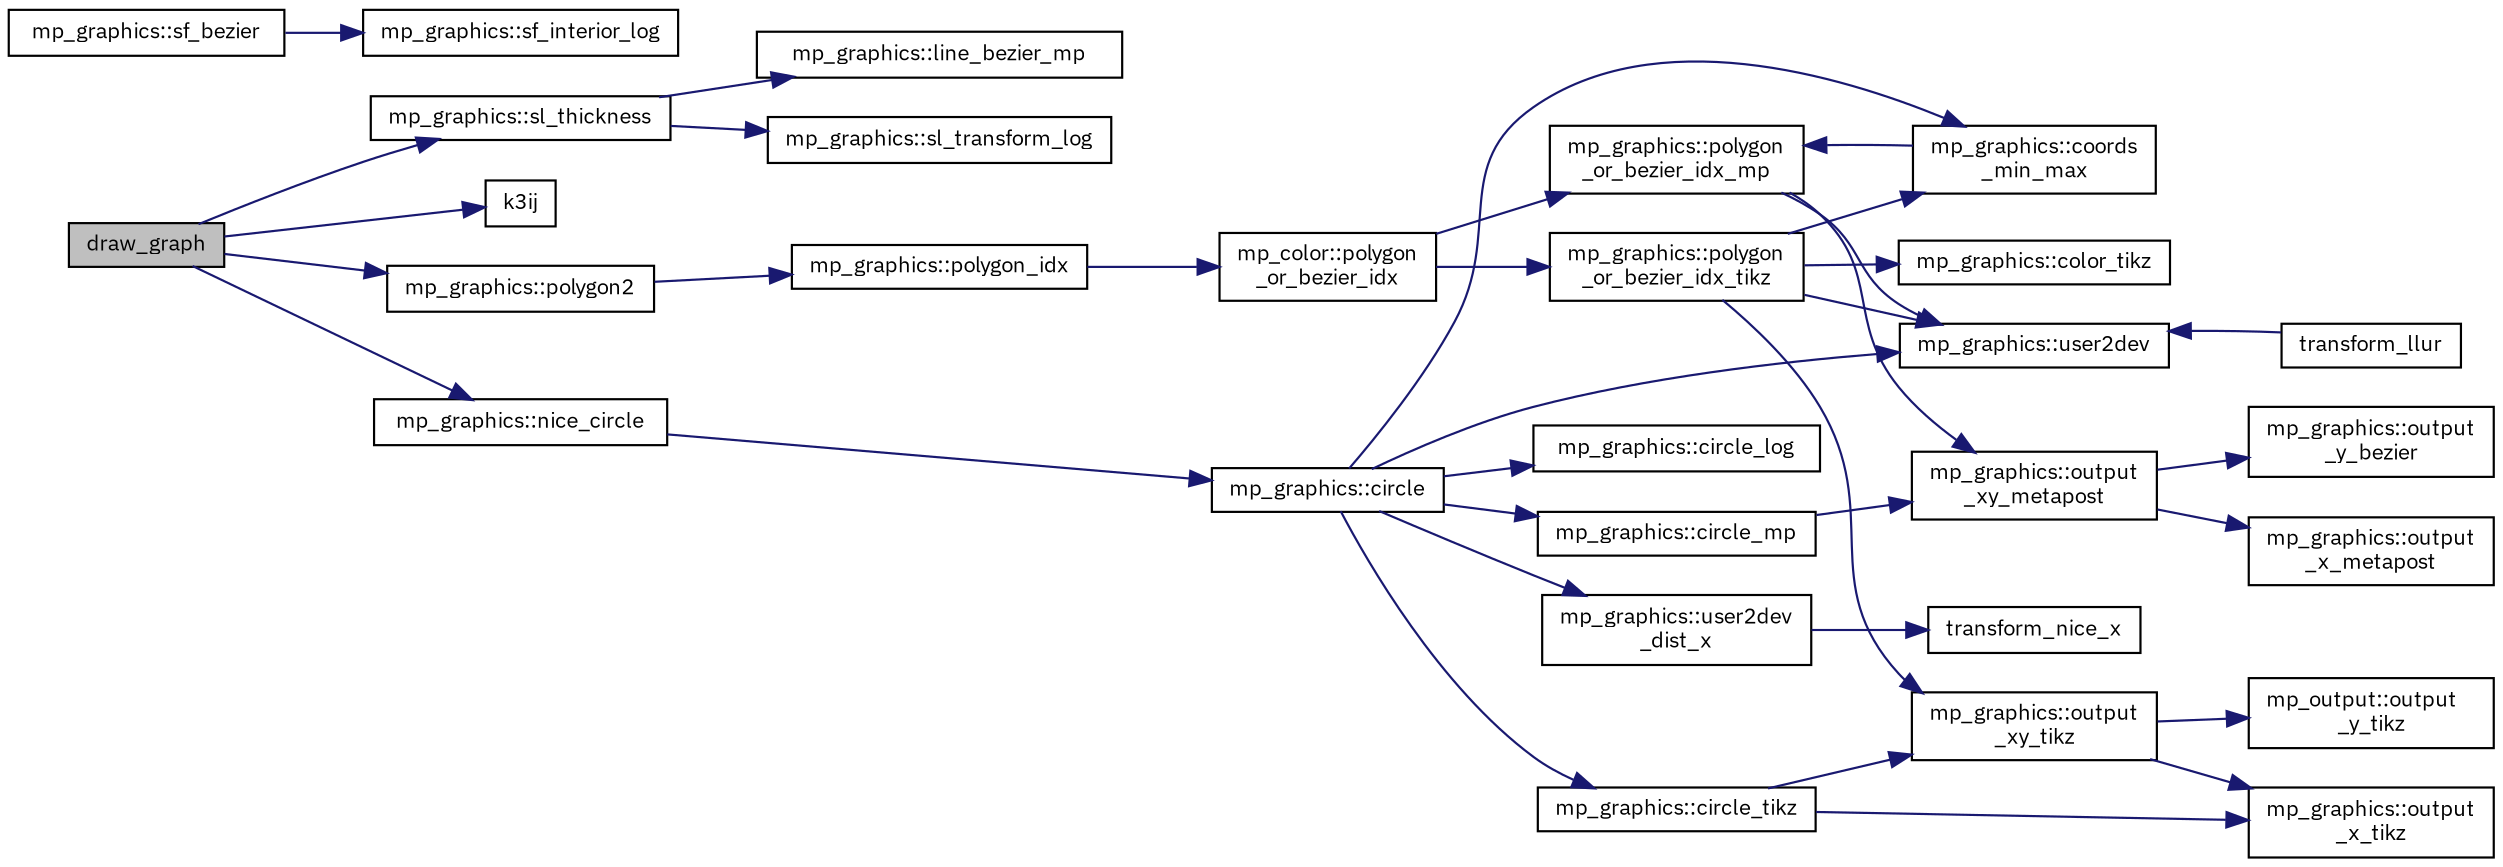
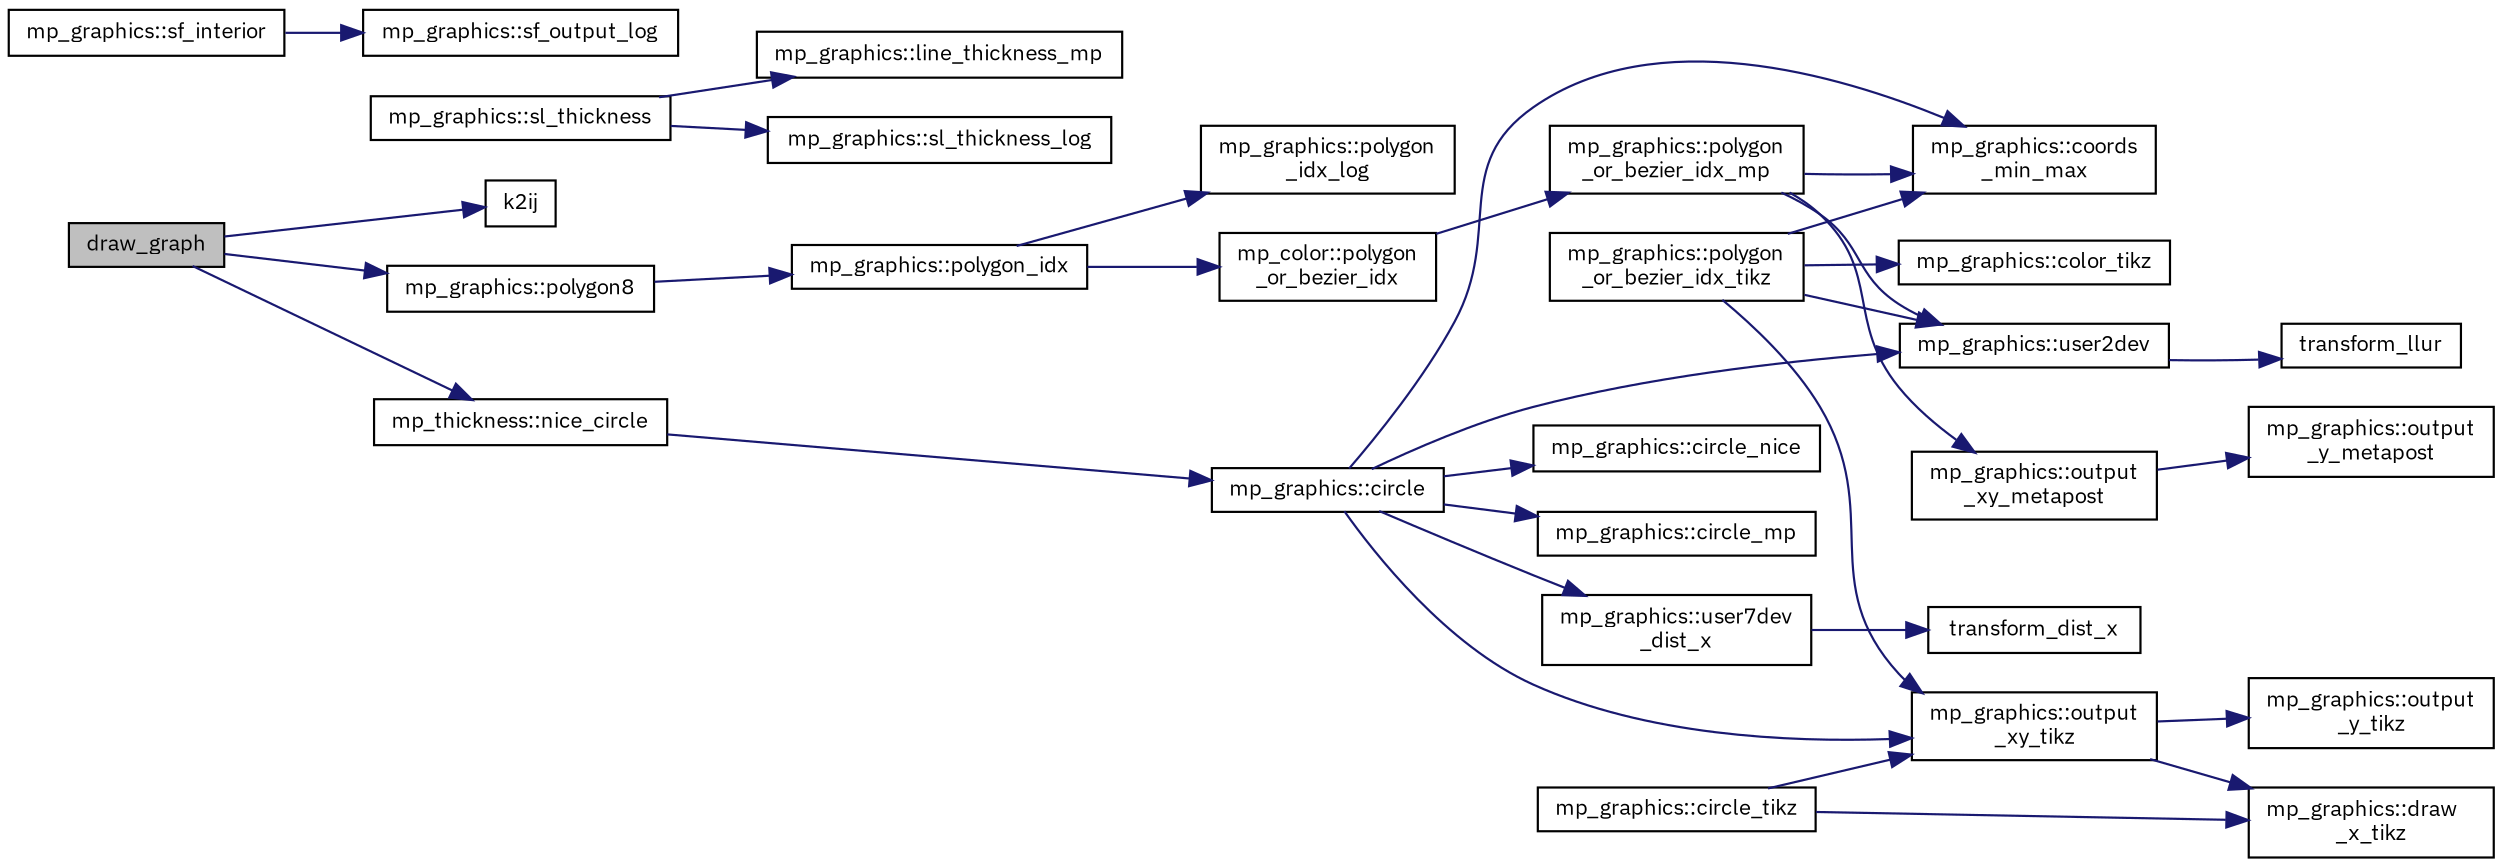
node "mp_graphics::sf_bezier": label "mp_graphics::sf_bezier" -> "mp_graphics::sf_interior"
node "mp_graphics::sf_interior_log": label "mp_graphics::sf_interior_log" -> "mp_graphics::sf_output_log"
node "mp_graphics::line_bezier_mp": label "mp_graphics::line_bezier_mp" -> "mp_graphics::line_thickness_mp"
node "mp_graphics::sl_transform_log": label "mp_graphics::sl_transform_log" -> "mp_graphics::sl_thickness_log"
edge "mp_graphics::coords _min_max" -> "mp_graphics::polygon _or_bezier_idx_mp": reversed
node "mp_graphics::polygon _idx_log": added
edge "draw_graph" -> "mp_graphics::sl_thickness": removed
node "k3ij": label "k3ij" -> "k2ij"
edge "mp_color::polygon _or_bezier_idx" -> "mp_graphics::polygon _or_bezier_idx_tikz": removed
node "mp_graphics::polygon2": label "mp_graphics::polygon2" -> "mp_graphics::polygon8"
edge "transform_llur" -> "mp_graphics::user2dev": reversed
node "mp_graphics::nice_circle": label "mp_graphics::nice_circle" -> "mp_thickness::nice_circle"
node "mp_graphics::output _y_bezier": label "mp_graphics::output _y_bezier" -> "mp_graphics::output _y_metapost"
node "mp_graphics::circle_log": label "mp_graphics::circle_log" -> "mp_graphics::circle_nice"
edge "mp_graphics::circle_mp" -> "mp_graphics::output _xy_metapost": removed
node "mp_graphics::output _x_metapost": removed
node "mp_graphics::user2dev _dist_x": label "mp_graphics::user2dev _dist_x" -> "mp_graphics::user7dev _dist_x"
node "transform_nice_x": label "transform_nice_x" -> "transform_dist_x"
edge "mp_graphics::circle" -> "mp_graphics::circle_tikz": now "mp_graphics::circle" -> "mp_graphics::output _xy_tikz"
node "mp_output::output _y_tikz": label "mp_output::output _y_tikz" -> "mp_graphics::output _y_tikz"
node "mp_graphics::output _x_tikz": label "mp_graphics::output _x_tikz" -> "mp_graphics::draw _x_tikz"
